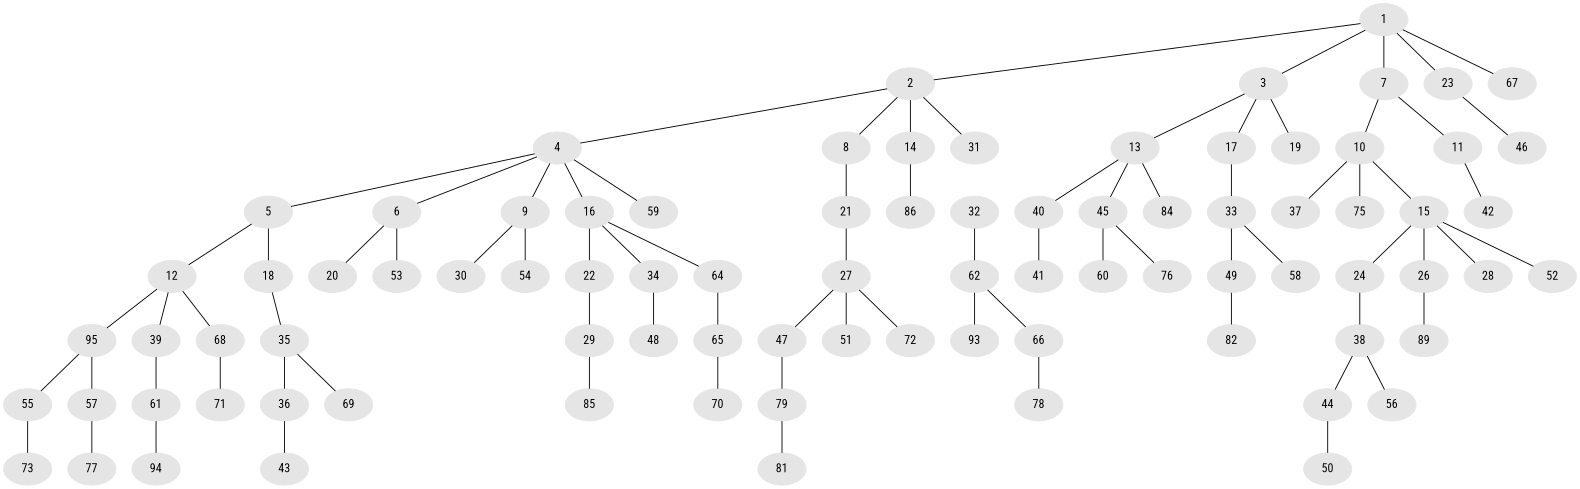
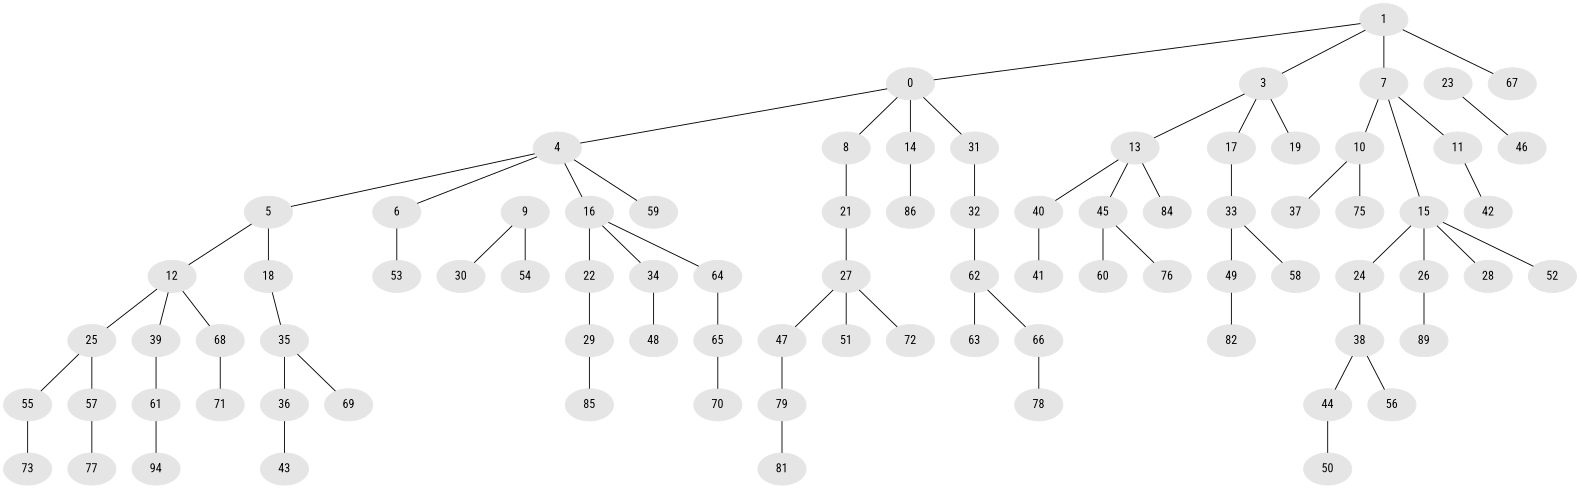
edge "1" -- "23": removed
node "2": label "2" -> "0"
edge "4" -- "9": removed
edge "31" -- "32": added
edge "10" -- "15": now "7" -- "15"
node "20": removed
node "95": label "95" -> "25"
node "93": label "93" -> "63"
